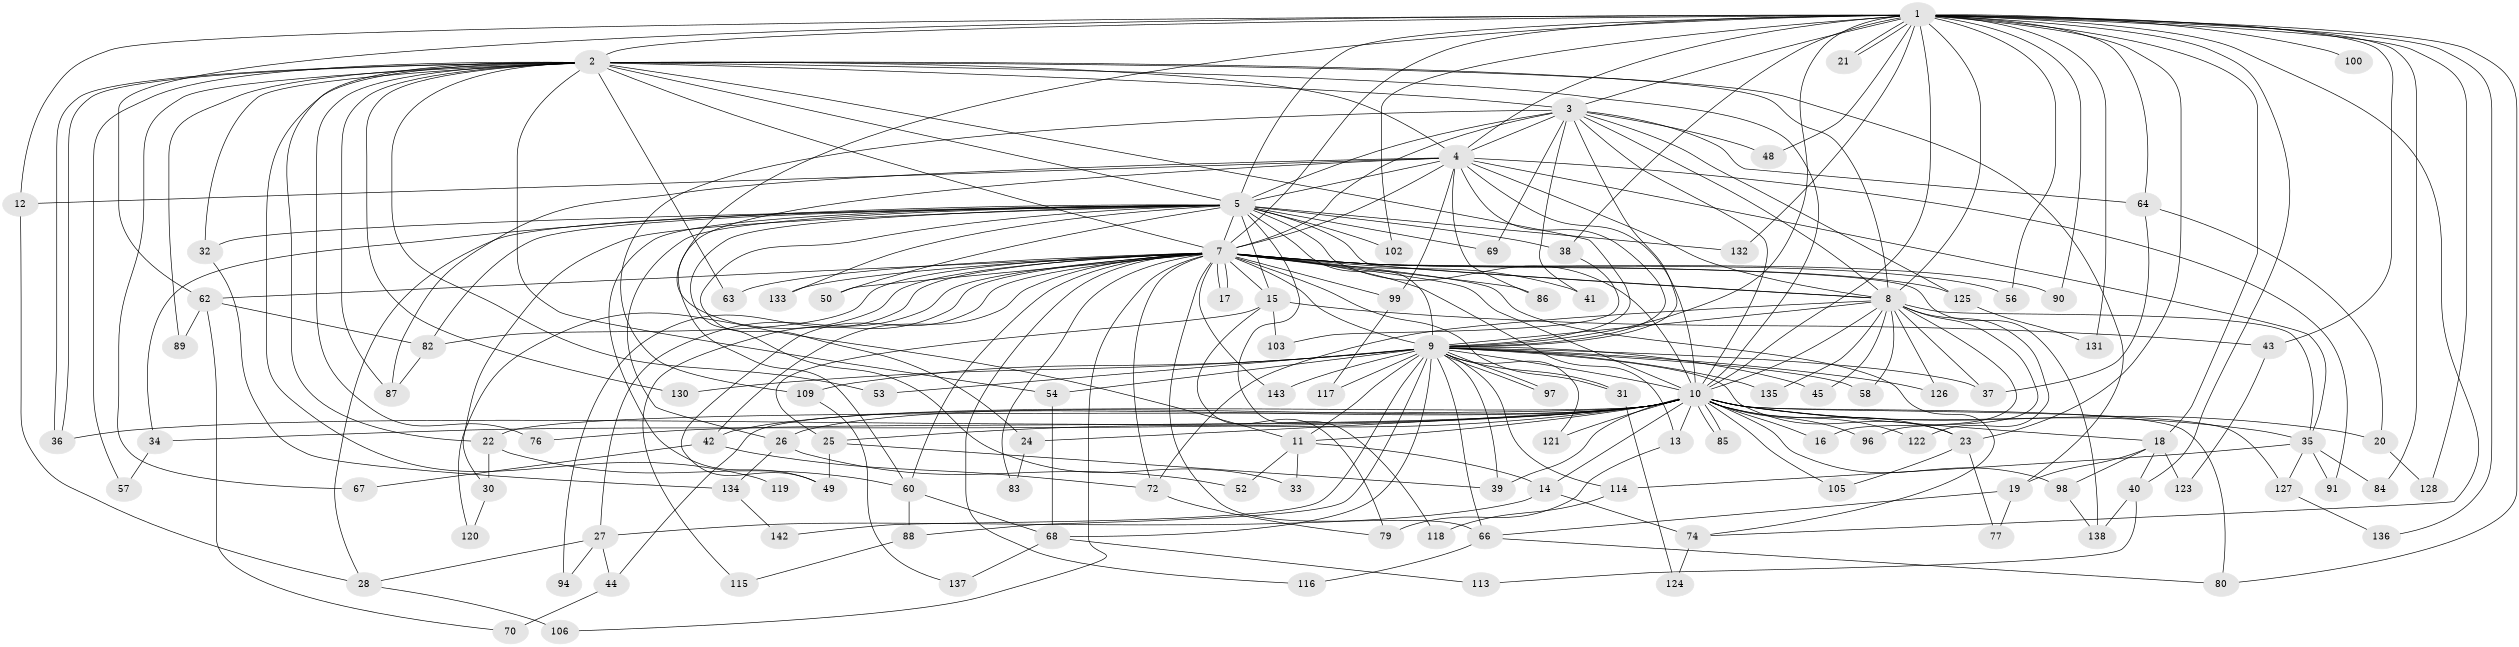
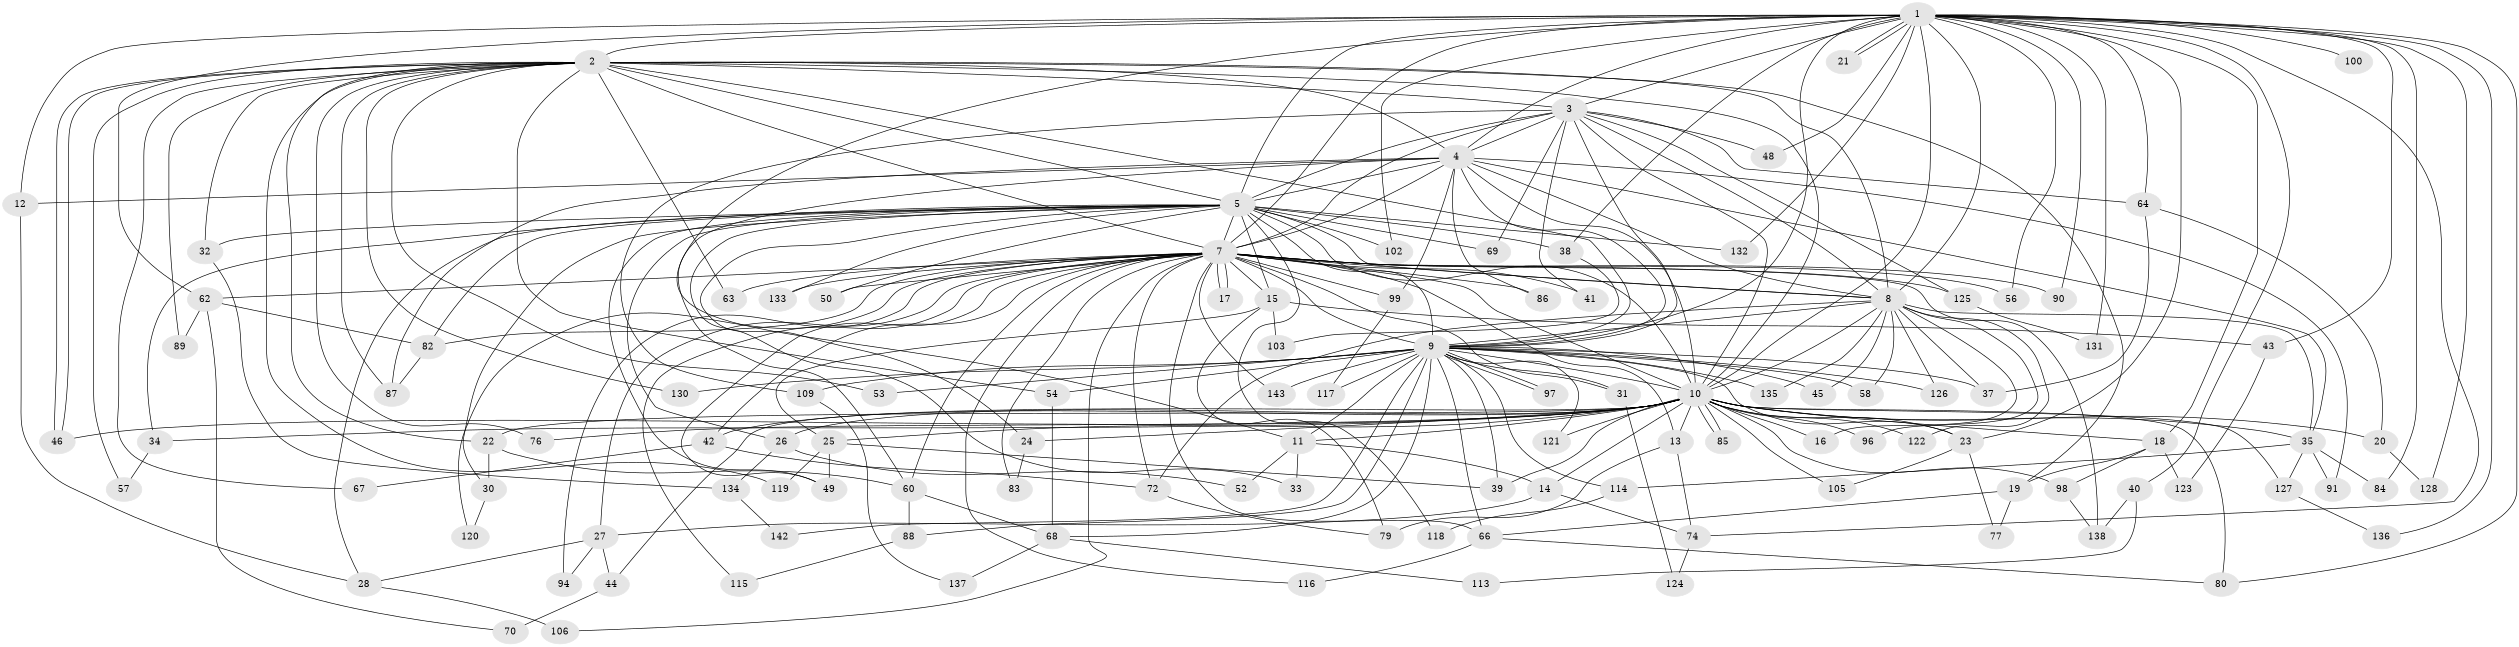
edge "7" -- "74": now "13" -- "74"
node "36": label "36" -> "46"
edge "25" -- "119": added
edge "18" -- "40": removed
